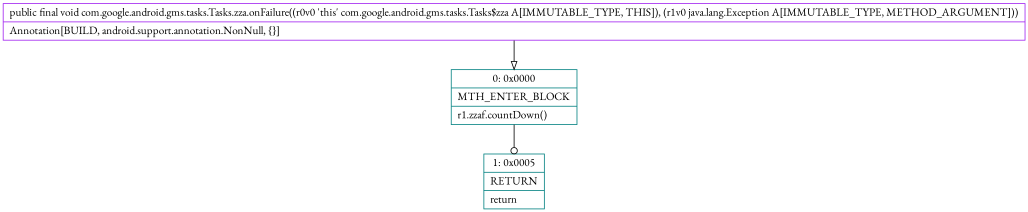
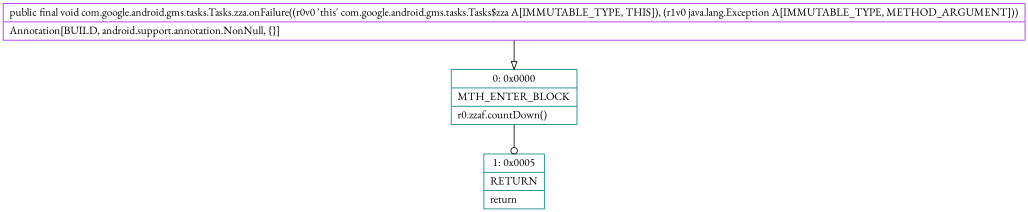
node "0: 0x0000": text "r1.zzaf.countDown()" -> "r0.zzaf.countDown()"
